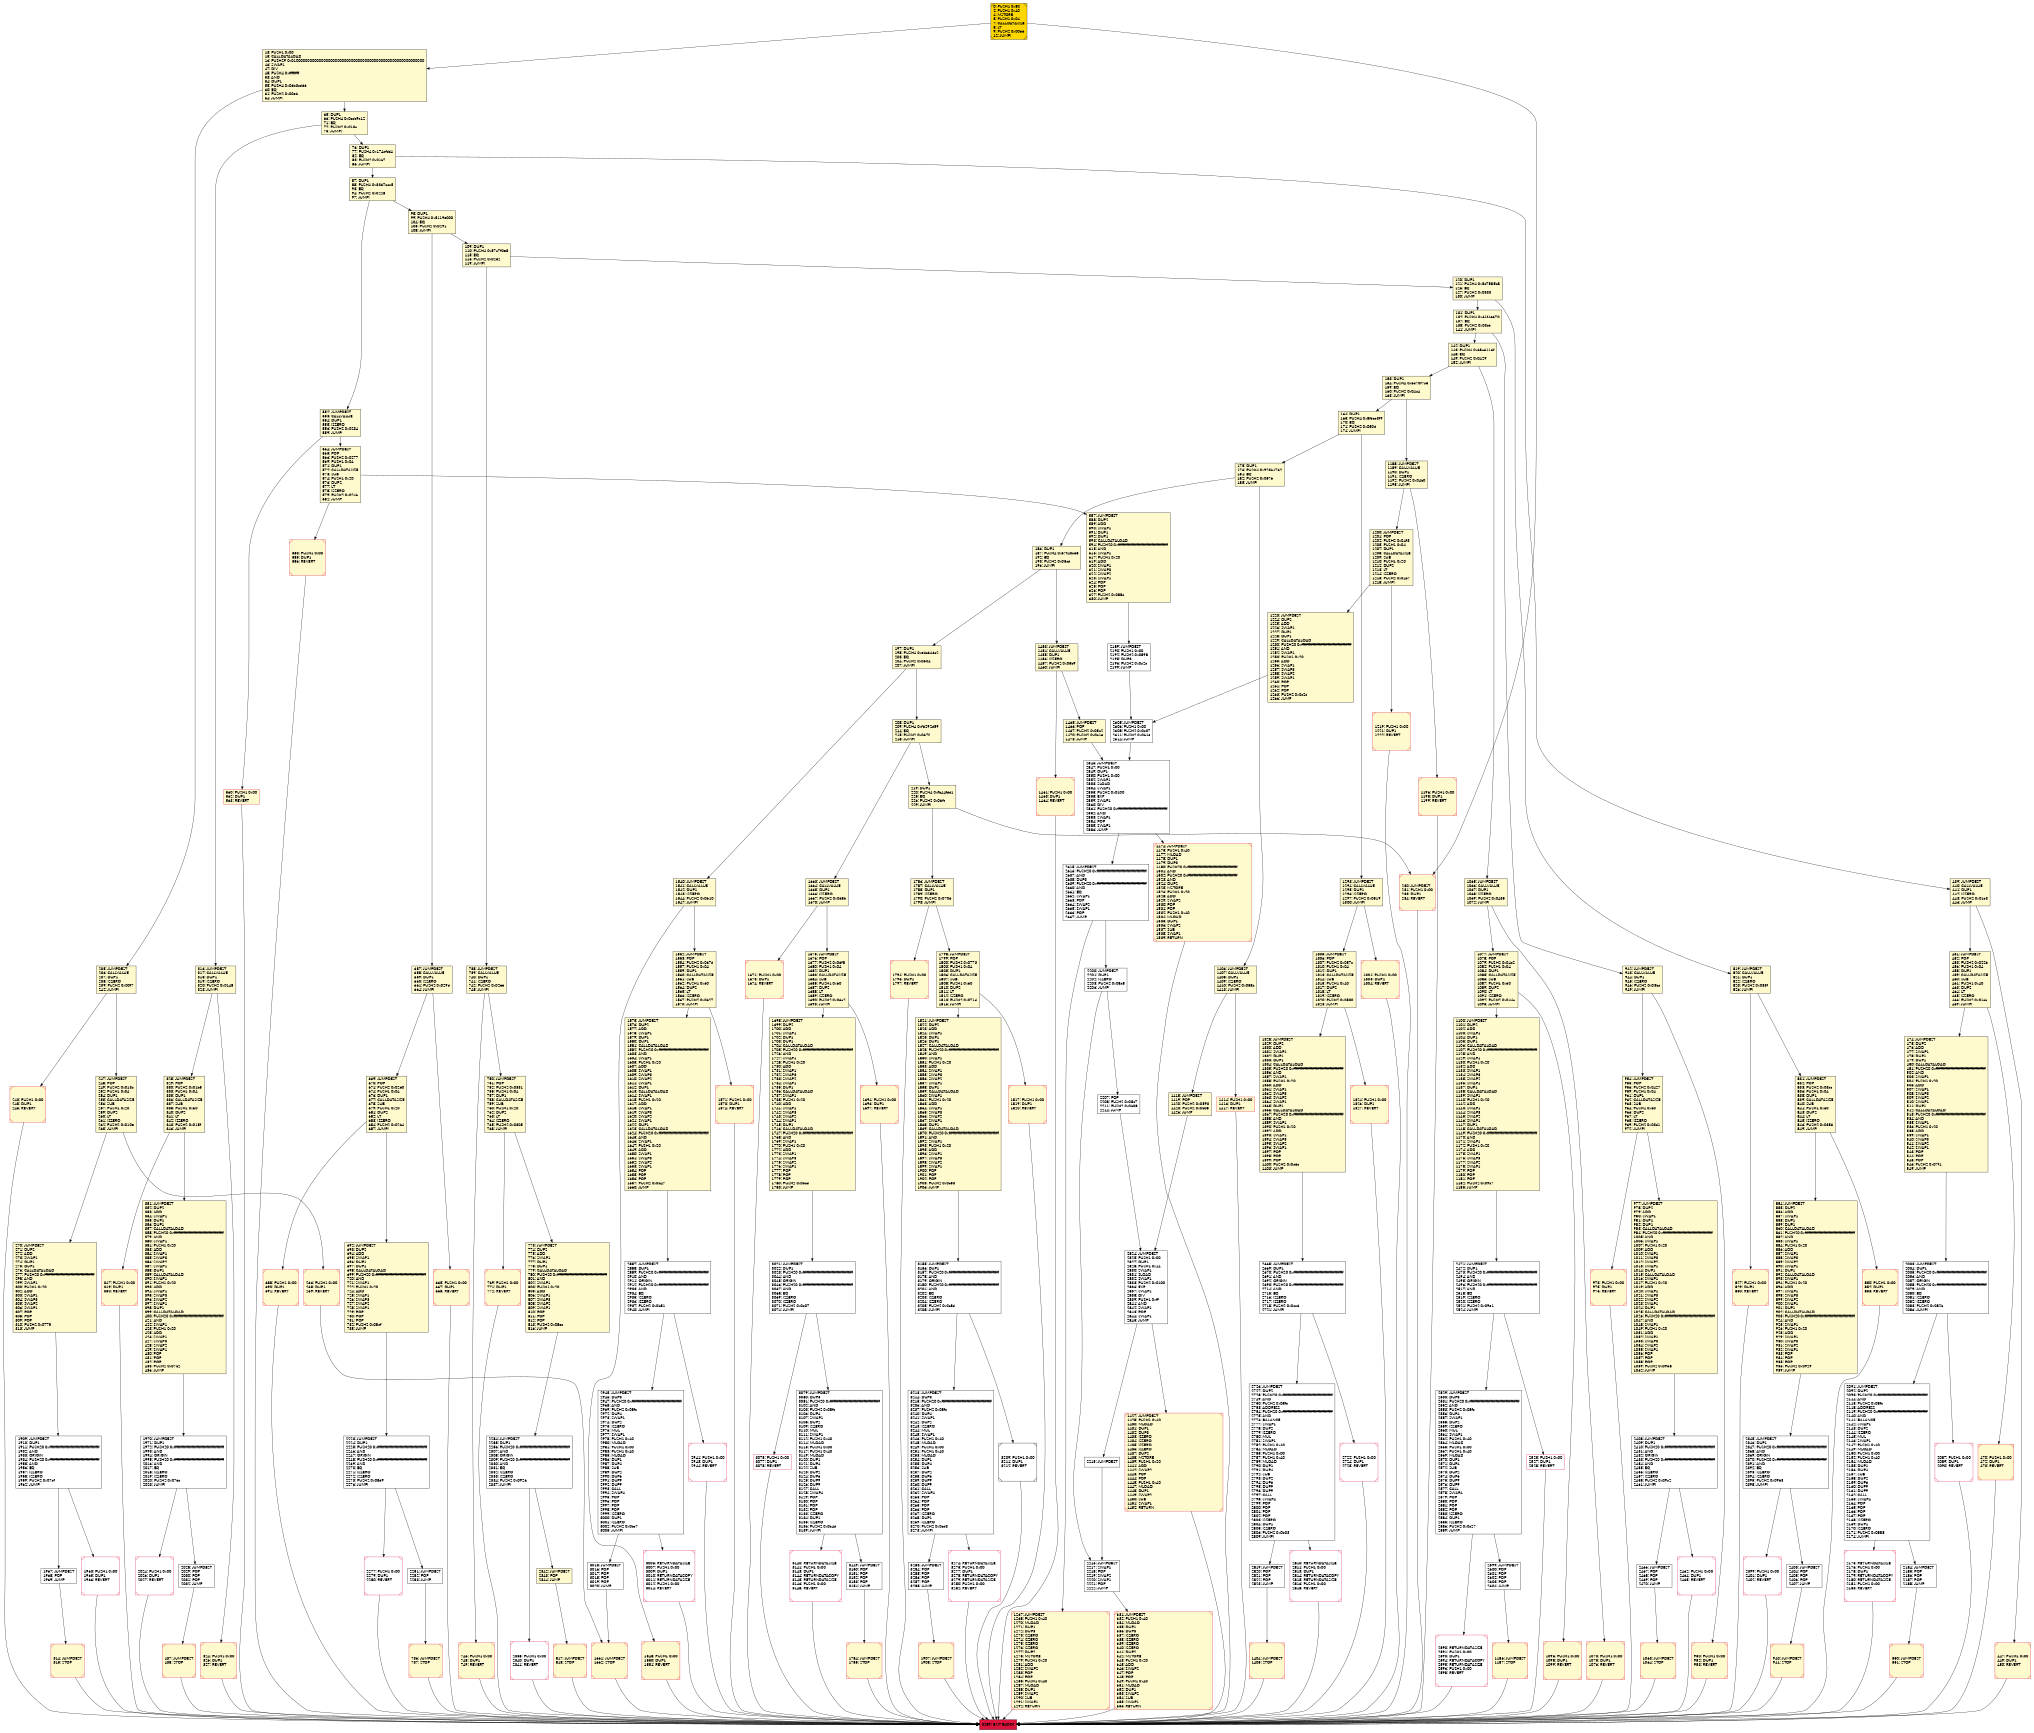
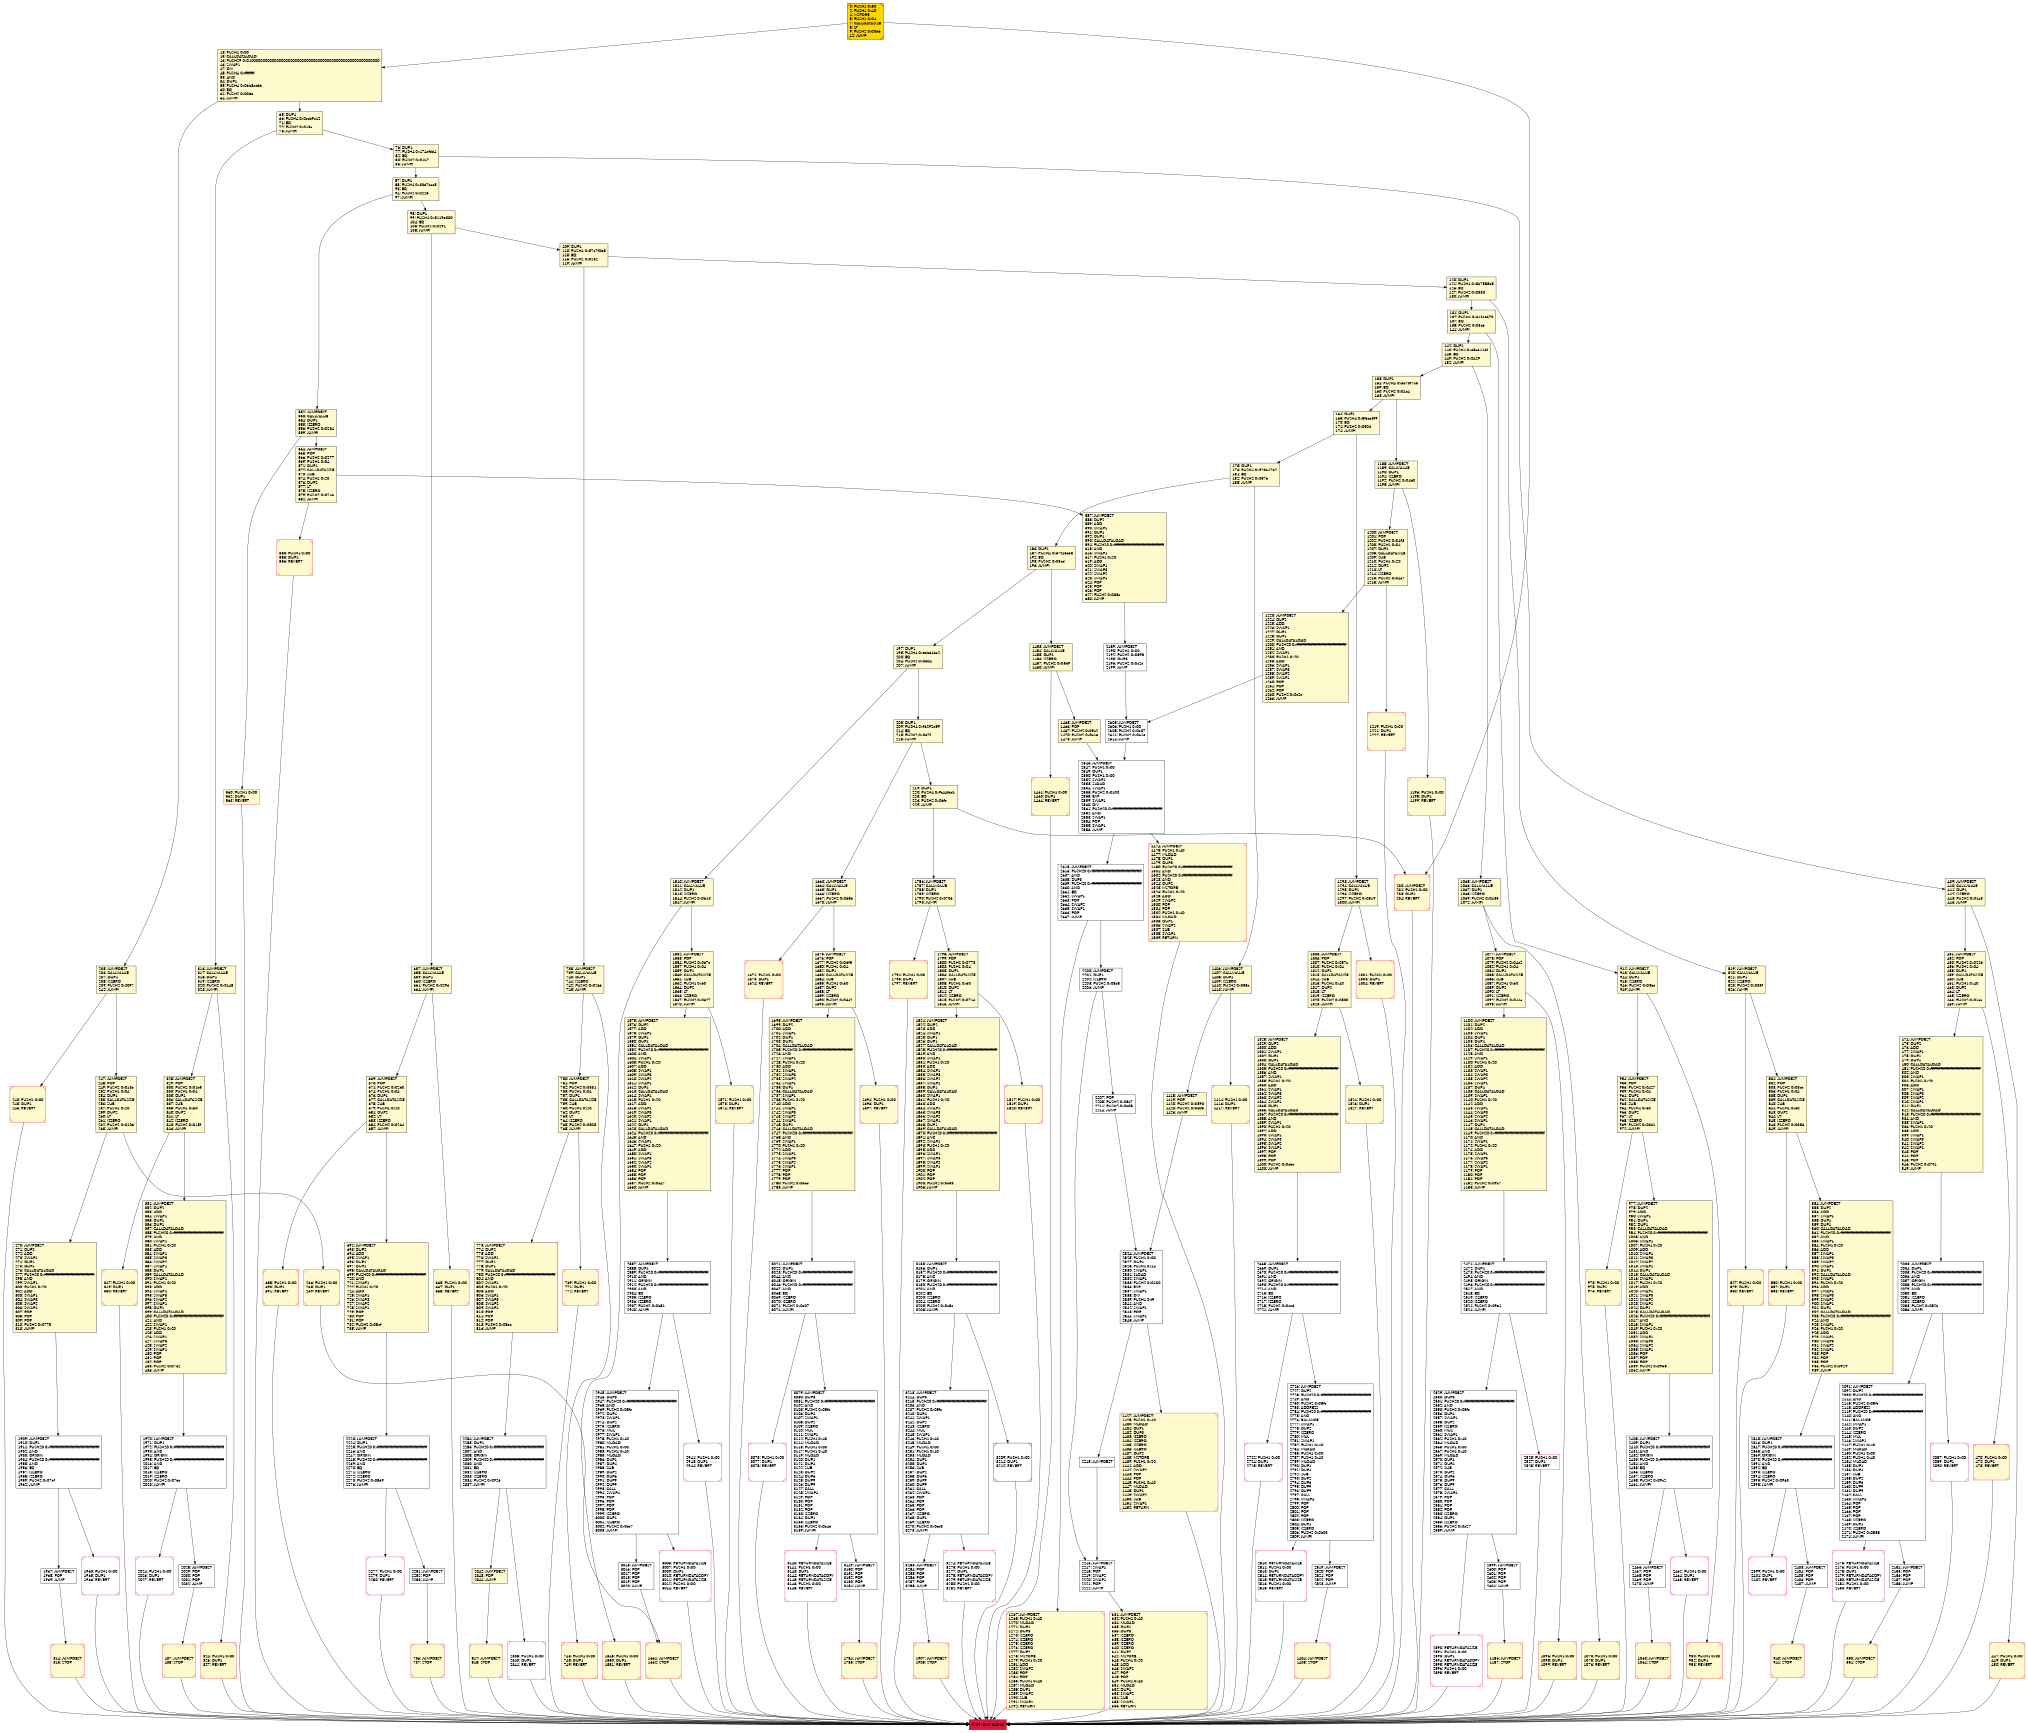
node "1414: PUSH1 0x00 1416: DUP1 1417: REVERT": shape box -> Msquare
node "3075: PUSH1 0x00 3077: DUP1 3078: REVERT": shape box -> Msquare
edge "2399: PUSH1 0x00 2401: DUP1 2402: REVERT" -> "3289: EXIT BLOCK": removed
